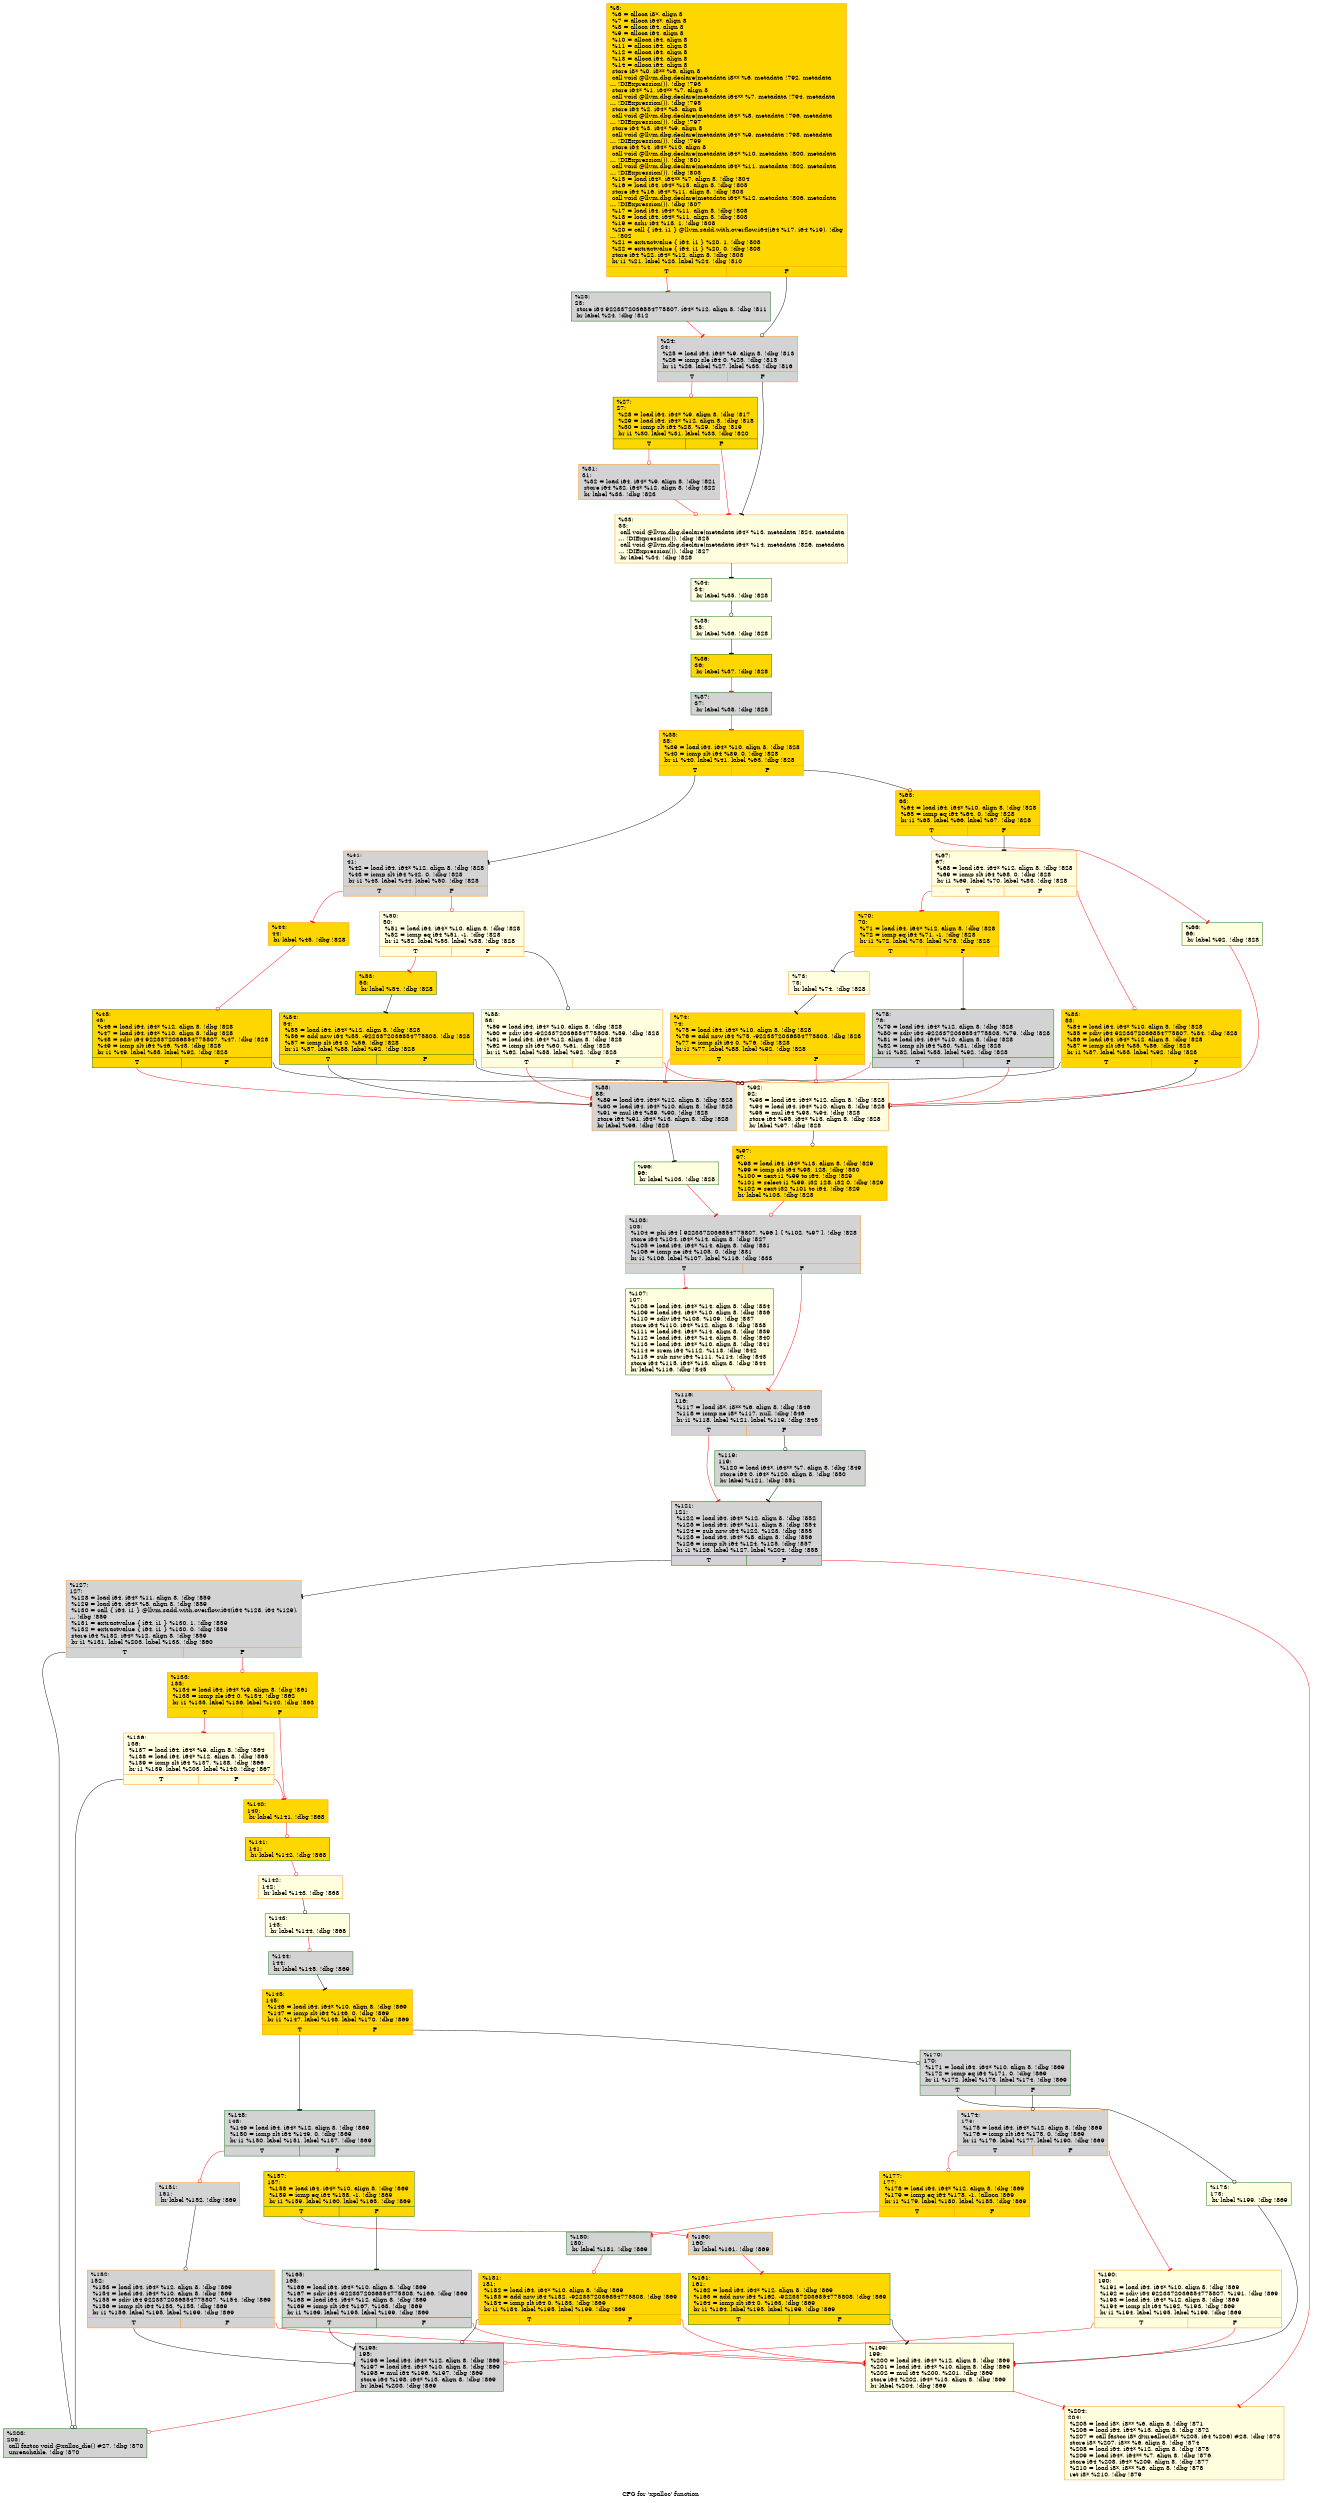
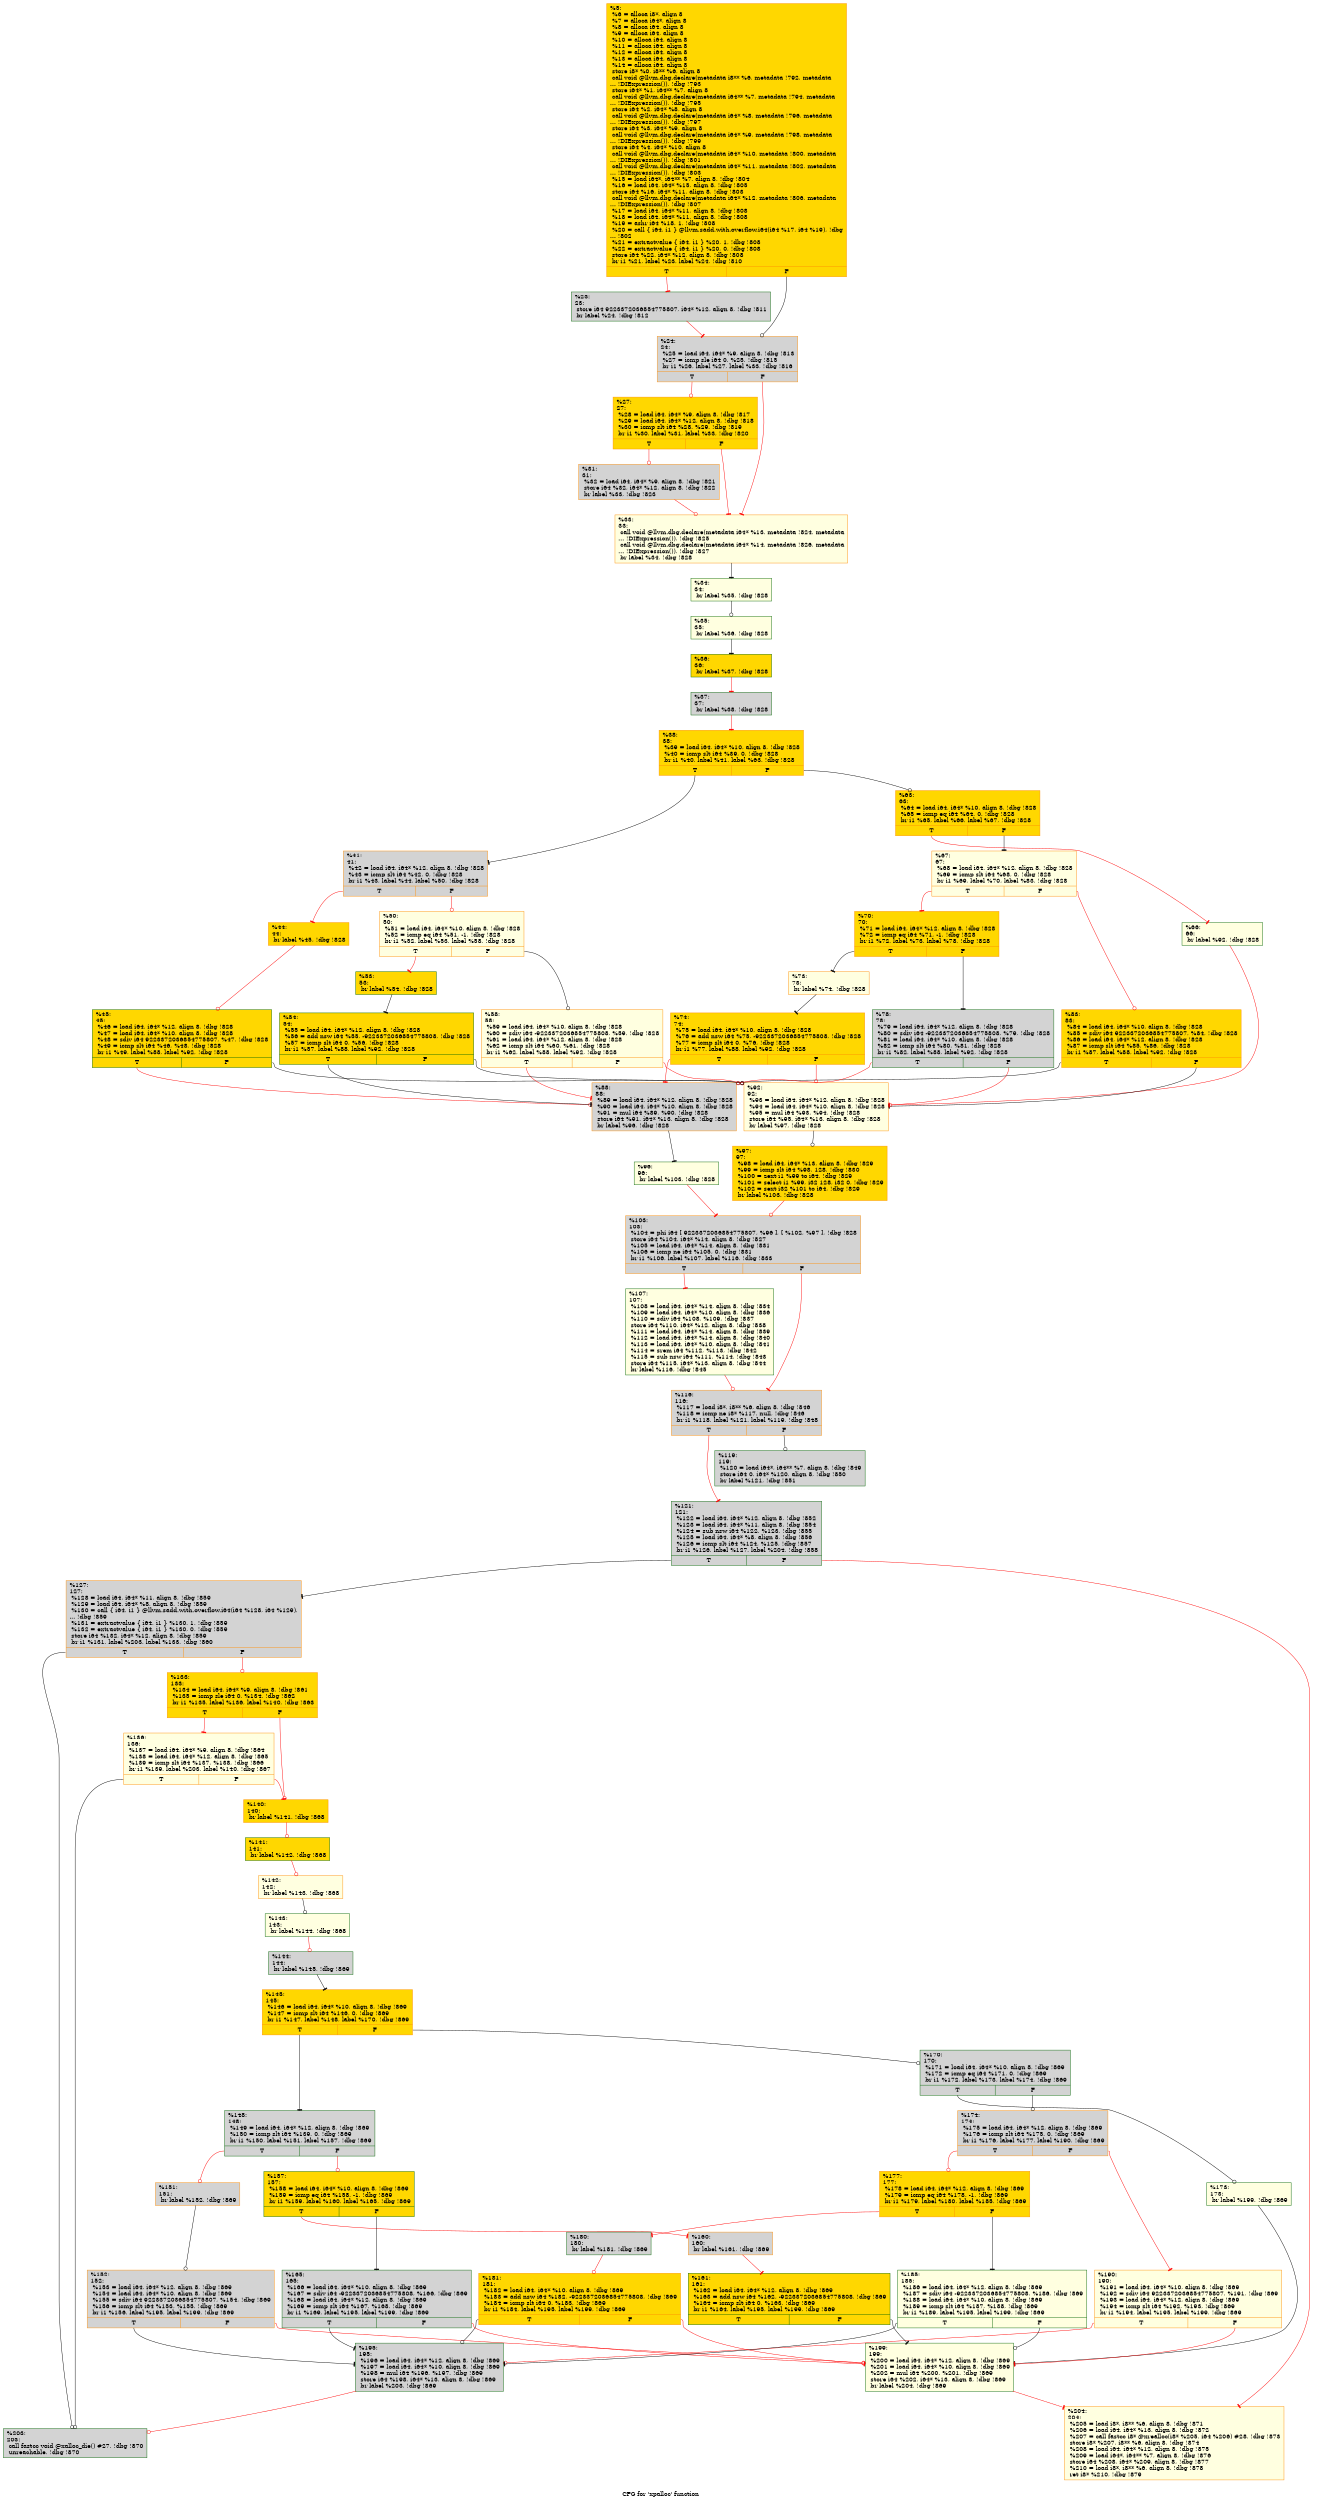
node "%24:": text "%26 = icmp sle i64 0, %25, !dbg !815" -> "%27 = icmp sle i64 0, %25, !dbg !815"
node "%27:": color darkgreen -> darkorange
edge "%24:" -> "%33:": color black -> red
edge "%119:" -> "%121:": removed
node "%148:": text "%150 = icmp slt i64 %149, 0, !dbg !869" -> "%150 = icmp slt i64 %139, 0, !dbg !869"
node "%177:": text "%179 = icmp eq i64 %178, -1, !alloca !869" -> "%179 = icmp eq i64 %178, -1, !dbg !869"
node "%185:": added
edge "%152:" -> "%199:": arrowhead tee -> odot
